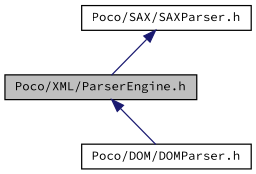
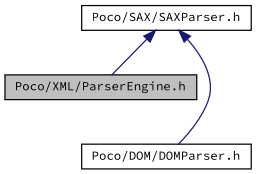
edge "Poco/DOM/DOMParser.h" -> "Poco/XML/ParserEngine.h": now "Poco/DOM/DOMParser.h" -> "Poco/SAX/SAXParser.h"
